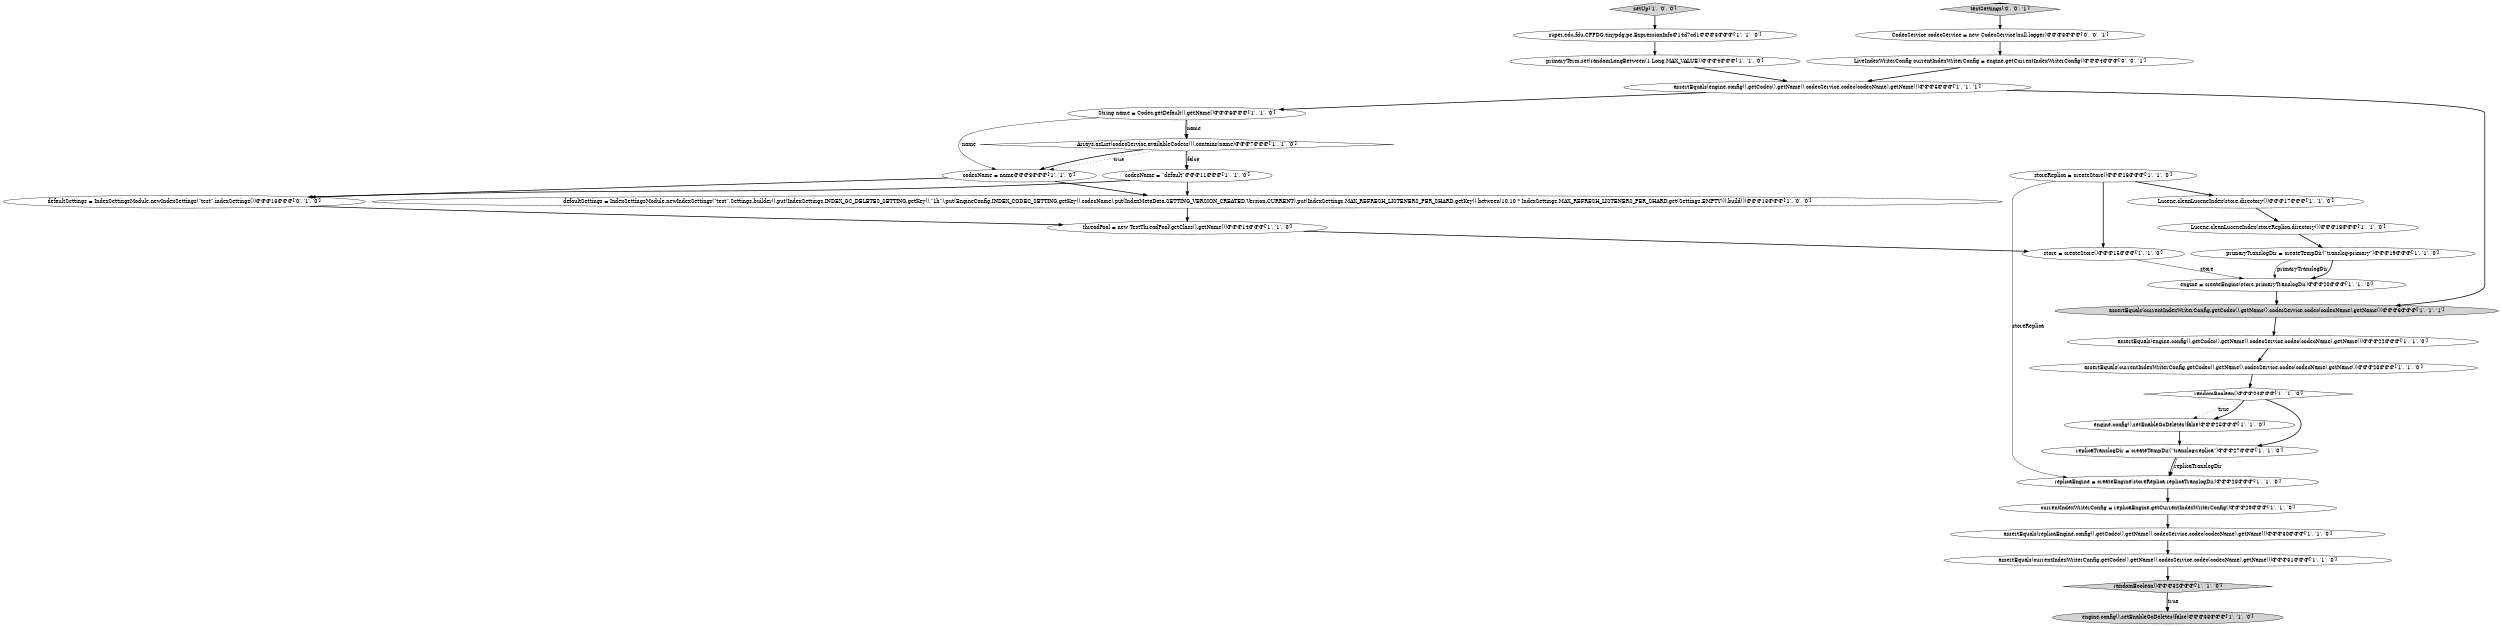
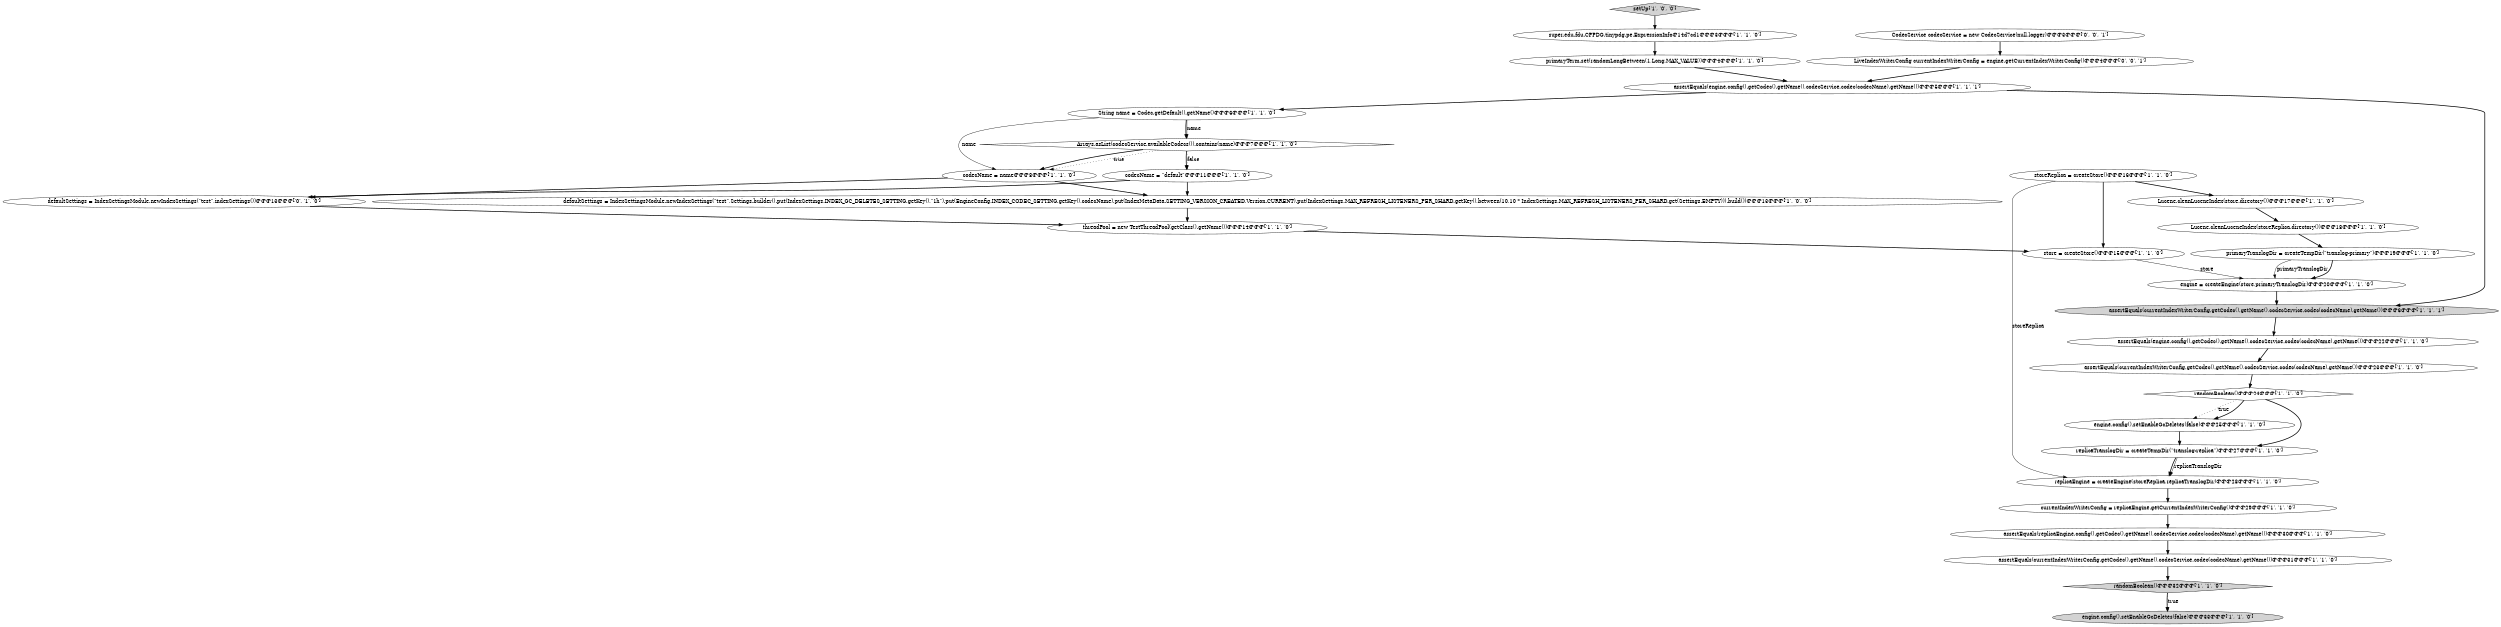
node "testSettings['0', '0', '1']": removed
